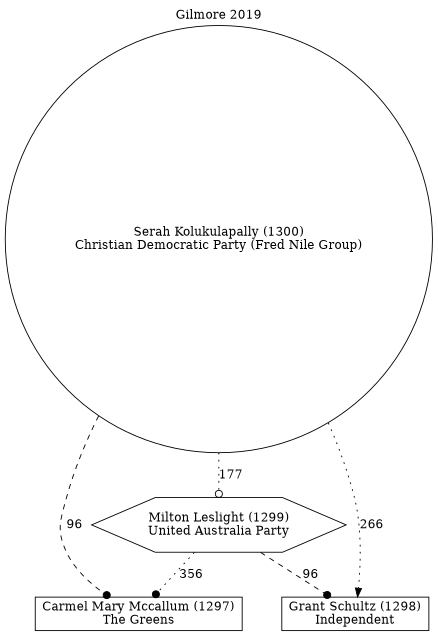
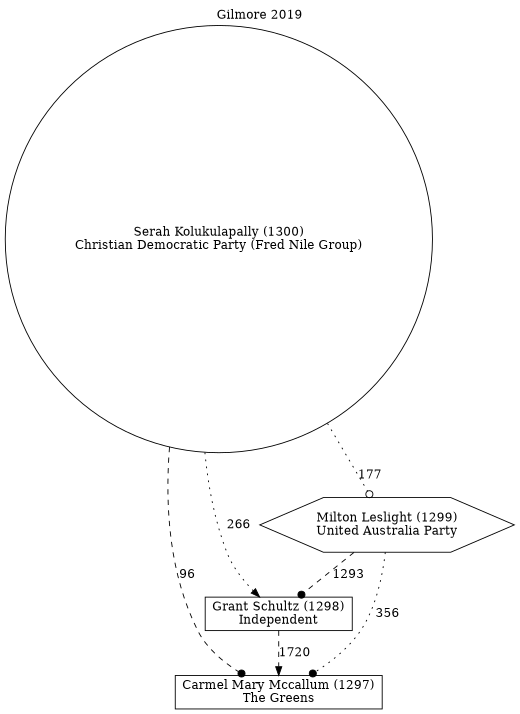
edge "Milton Leslight (1299) United Australia Party" -> "Grant Schultz (1298) Independent": label "96" -> "1293"
edge "Grant Schultz (1298) Independent" -> "Carmel Mary Mccallum (1297) The Greens": added, label "1720"
